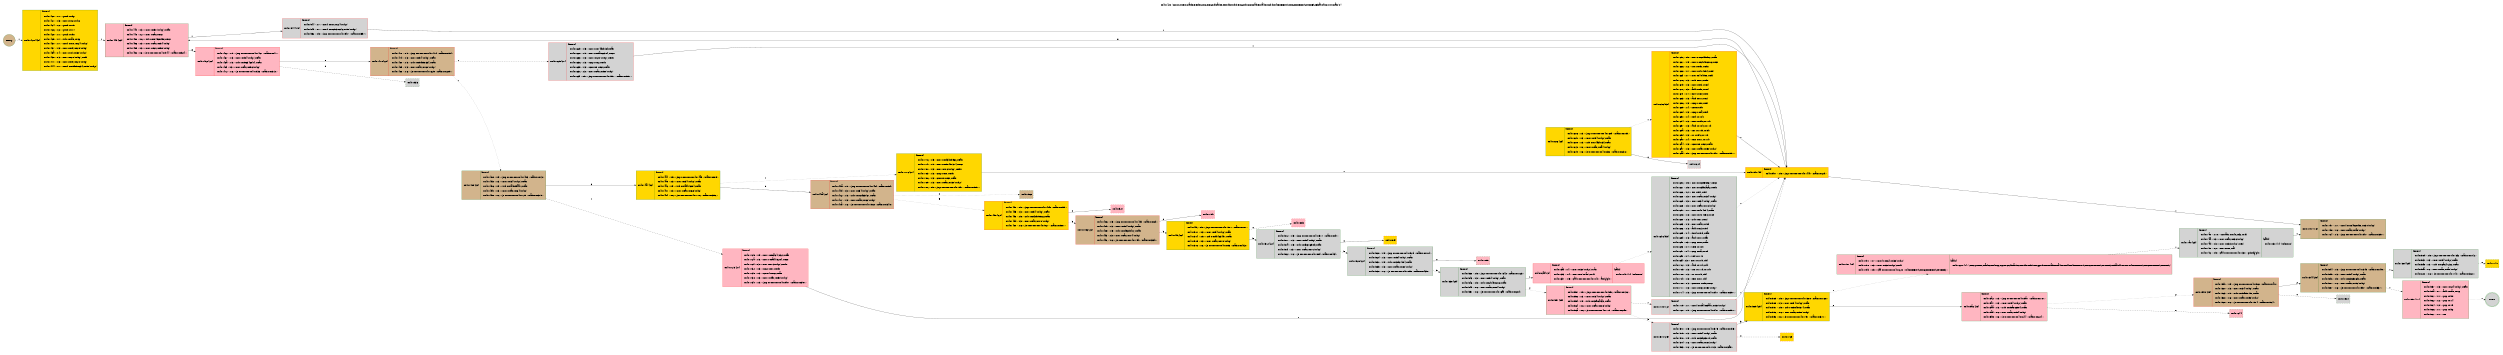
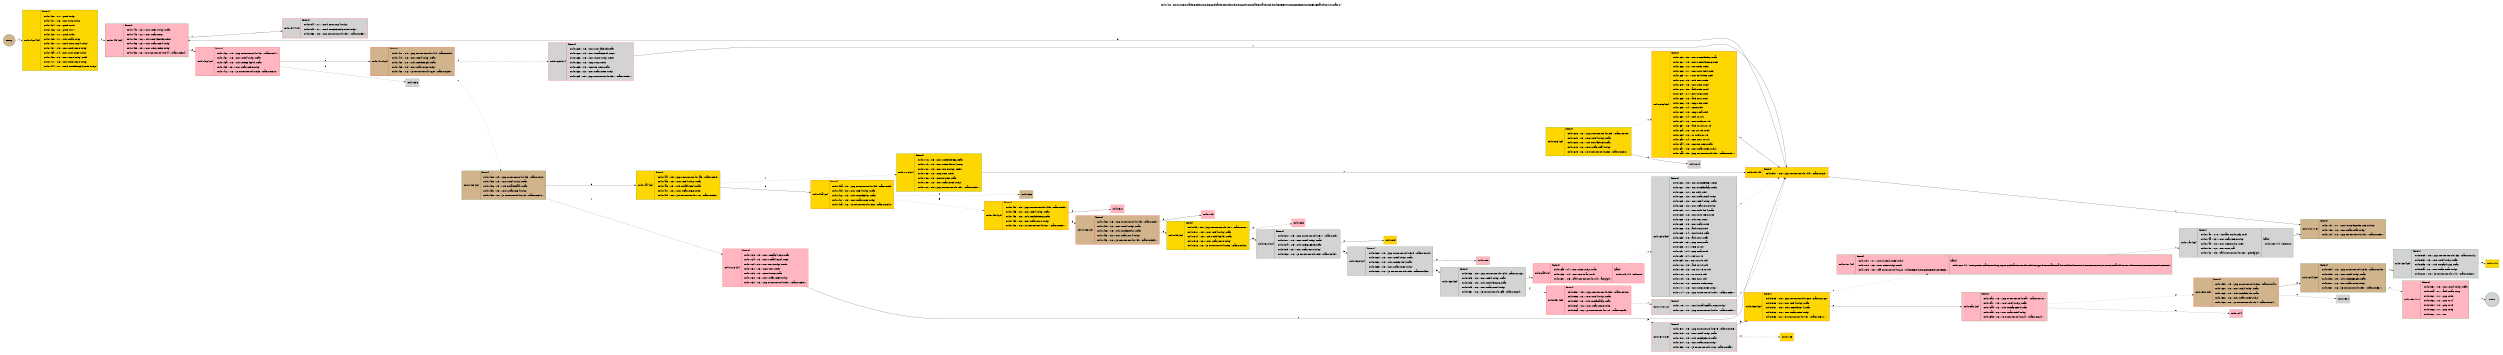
edge "0x401944 [19]" -> "0x4019b7 [5]": removed, label "1"
node "0x4014ba [22]": fillcolor tan -> gold
node "0x401557 [25]": color darkgreen -> red
node "0x401589 [25]": color darkgreen -> red
